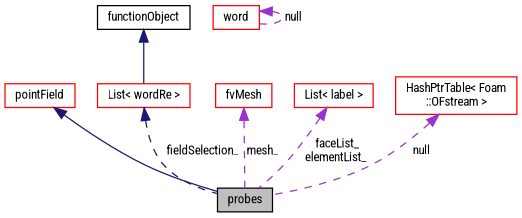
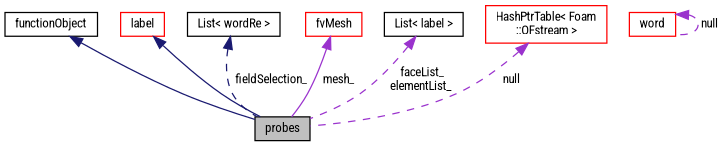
edge "List< wordRe >" -> "functionObject": now "probes" -> "functionObject"
node "pointField": label "pointField" -> "label"
node "List< wordRe >": color red -> black
node "List< label >": color red -> black
edge "probes" -> "fvMesh": style dashed -> solid
